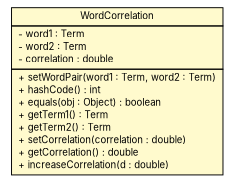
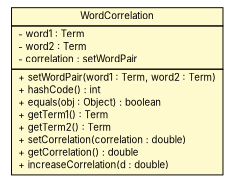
node "WordCorrelation": text "- correlation : double" -> "- correlation : setWordPair"
